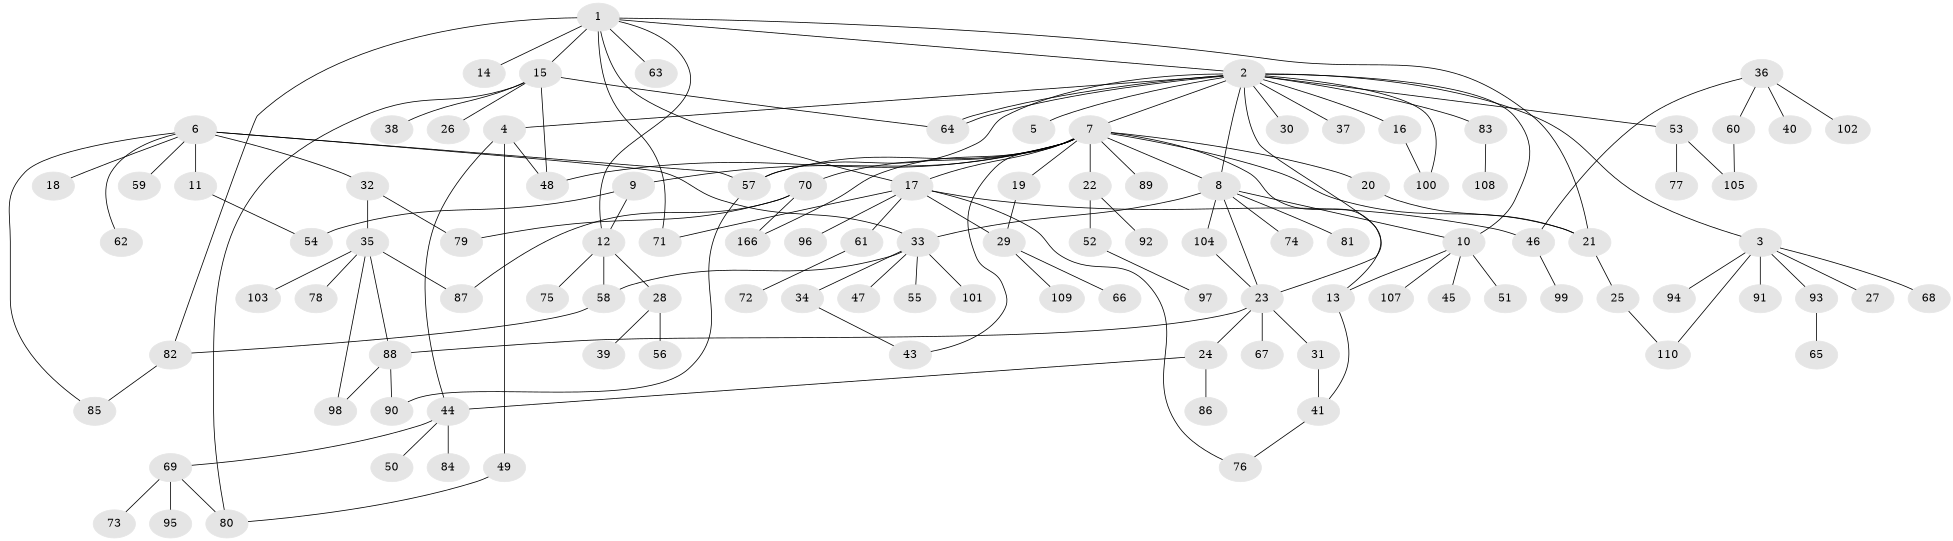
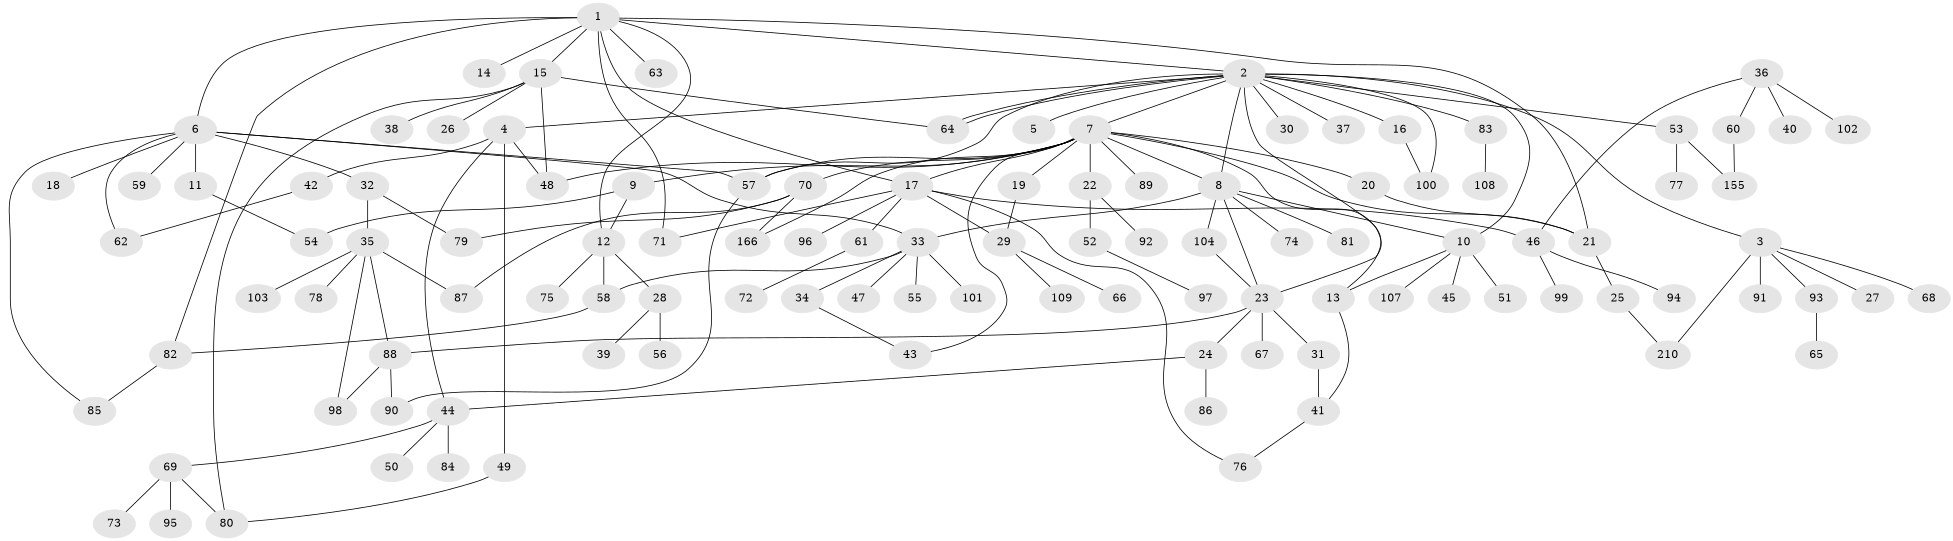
edge "1" -- "6": added
node "42": added
node "105": label "105" -> "155"
edge "3" -- "94": now "46" -- "94"
node "110": label "110" -> "210"
